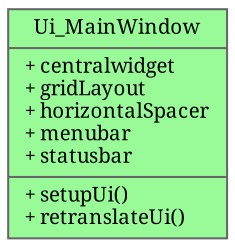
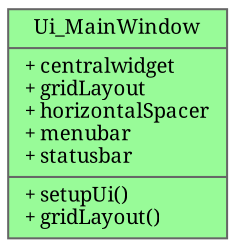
node "Ui_MainWindow": text "+ retranslateUi()" -> "+ gridLayout()"
